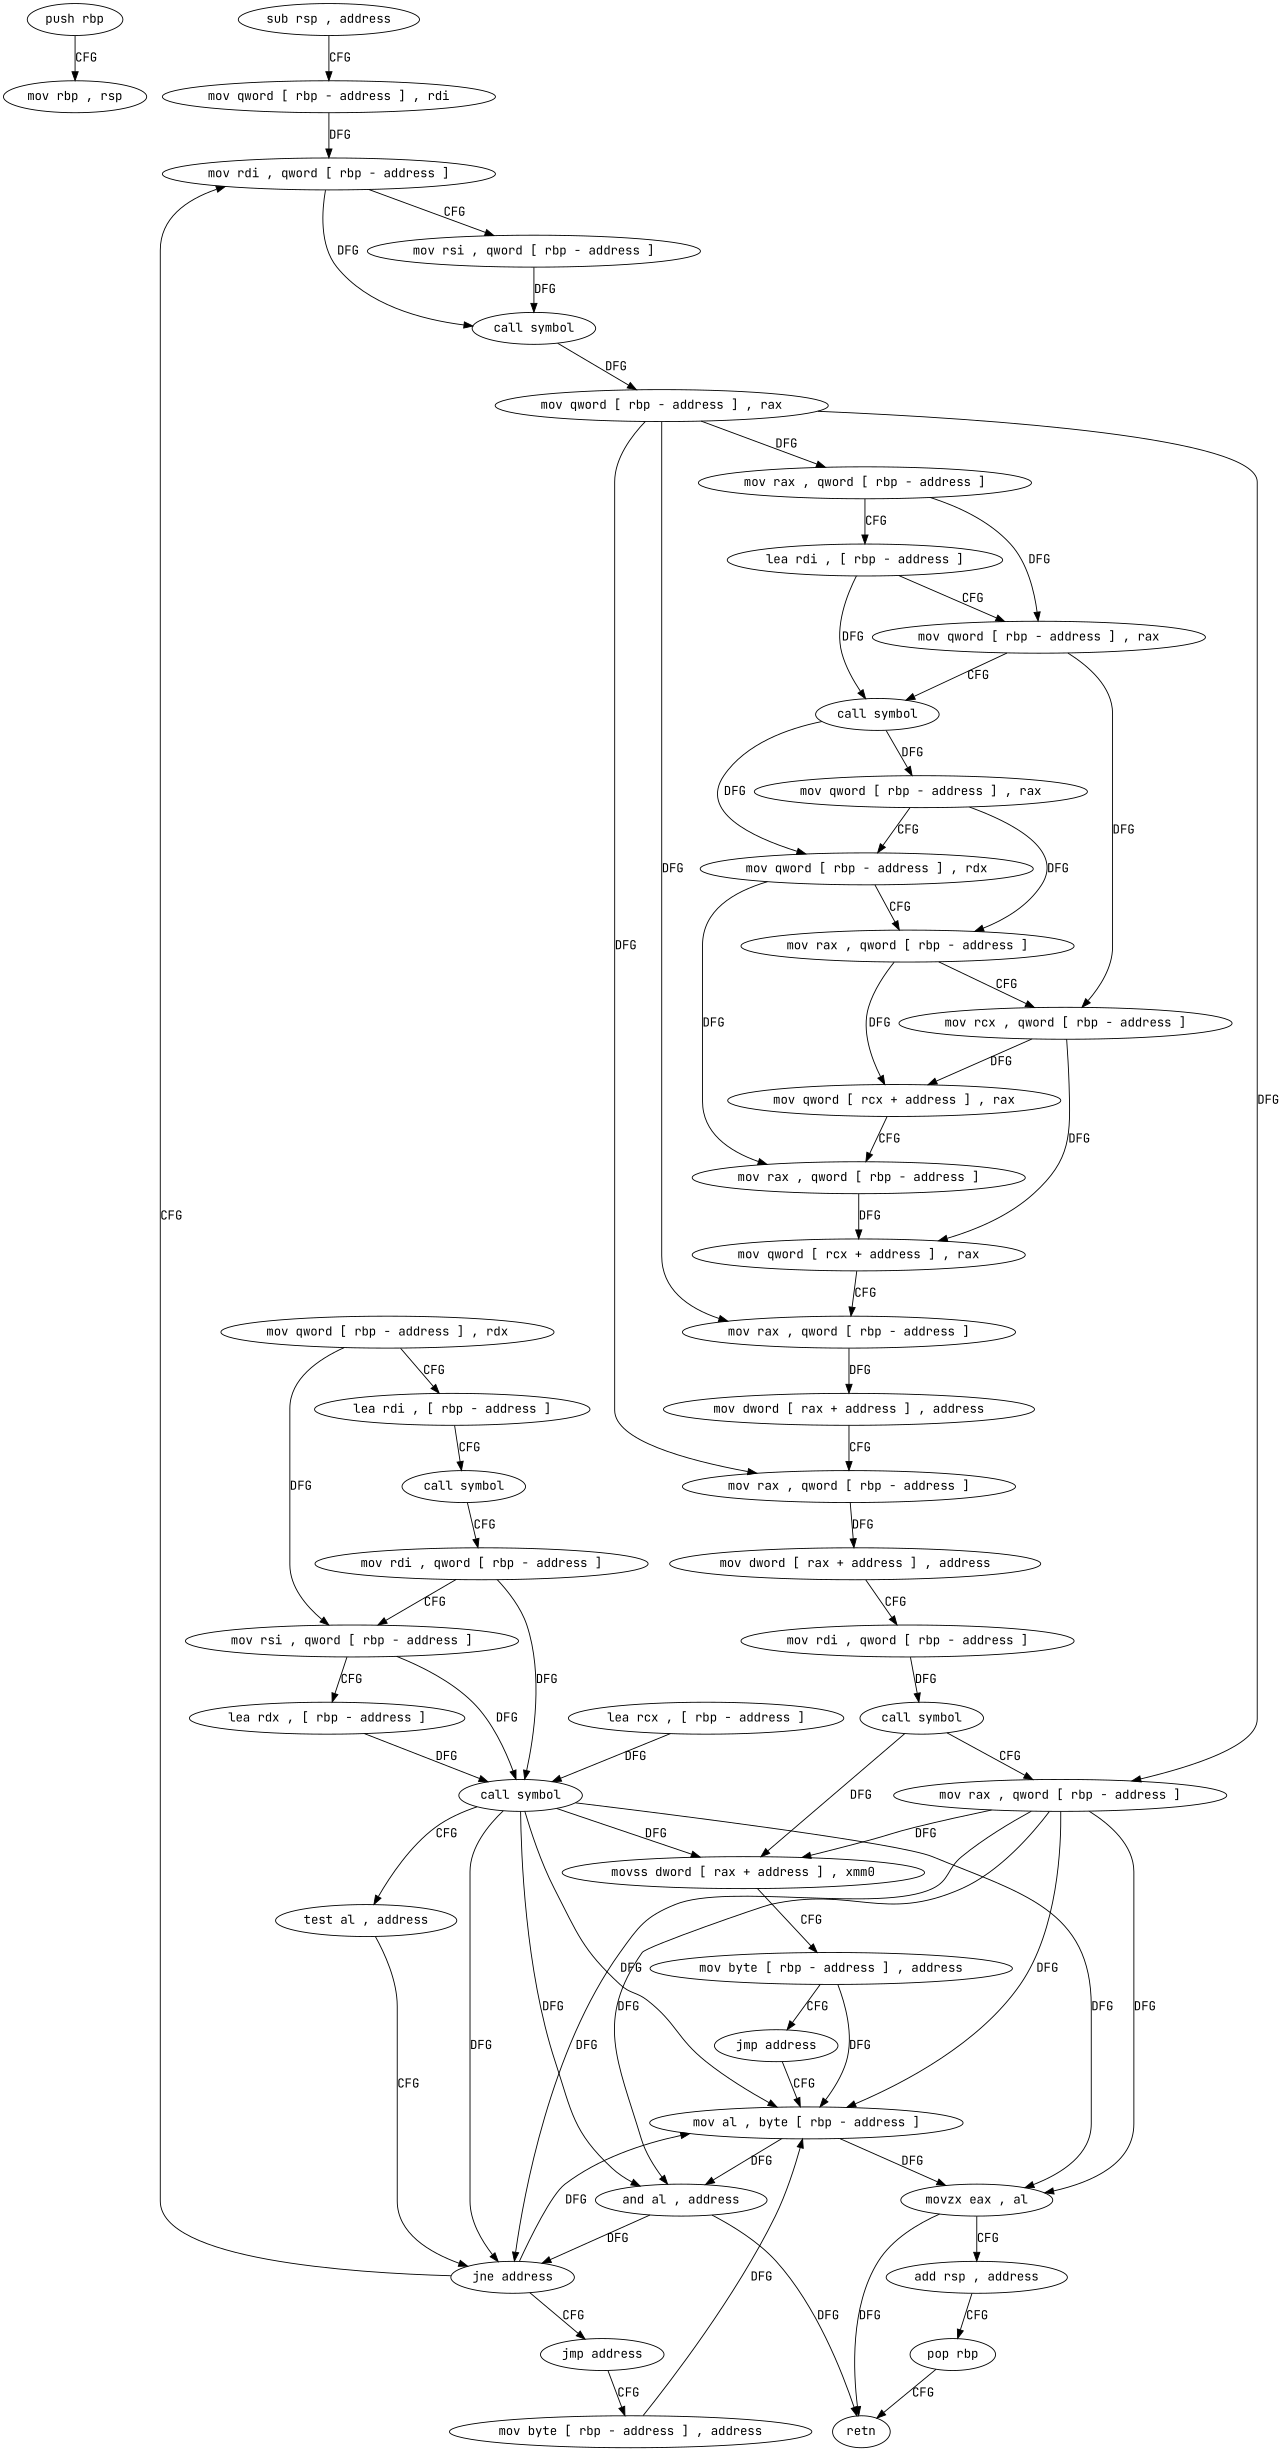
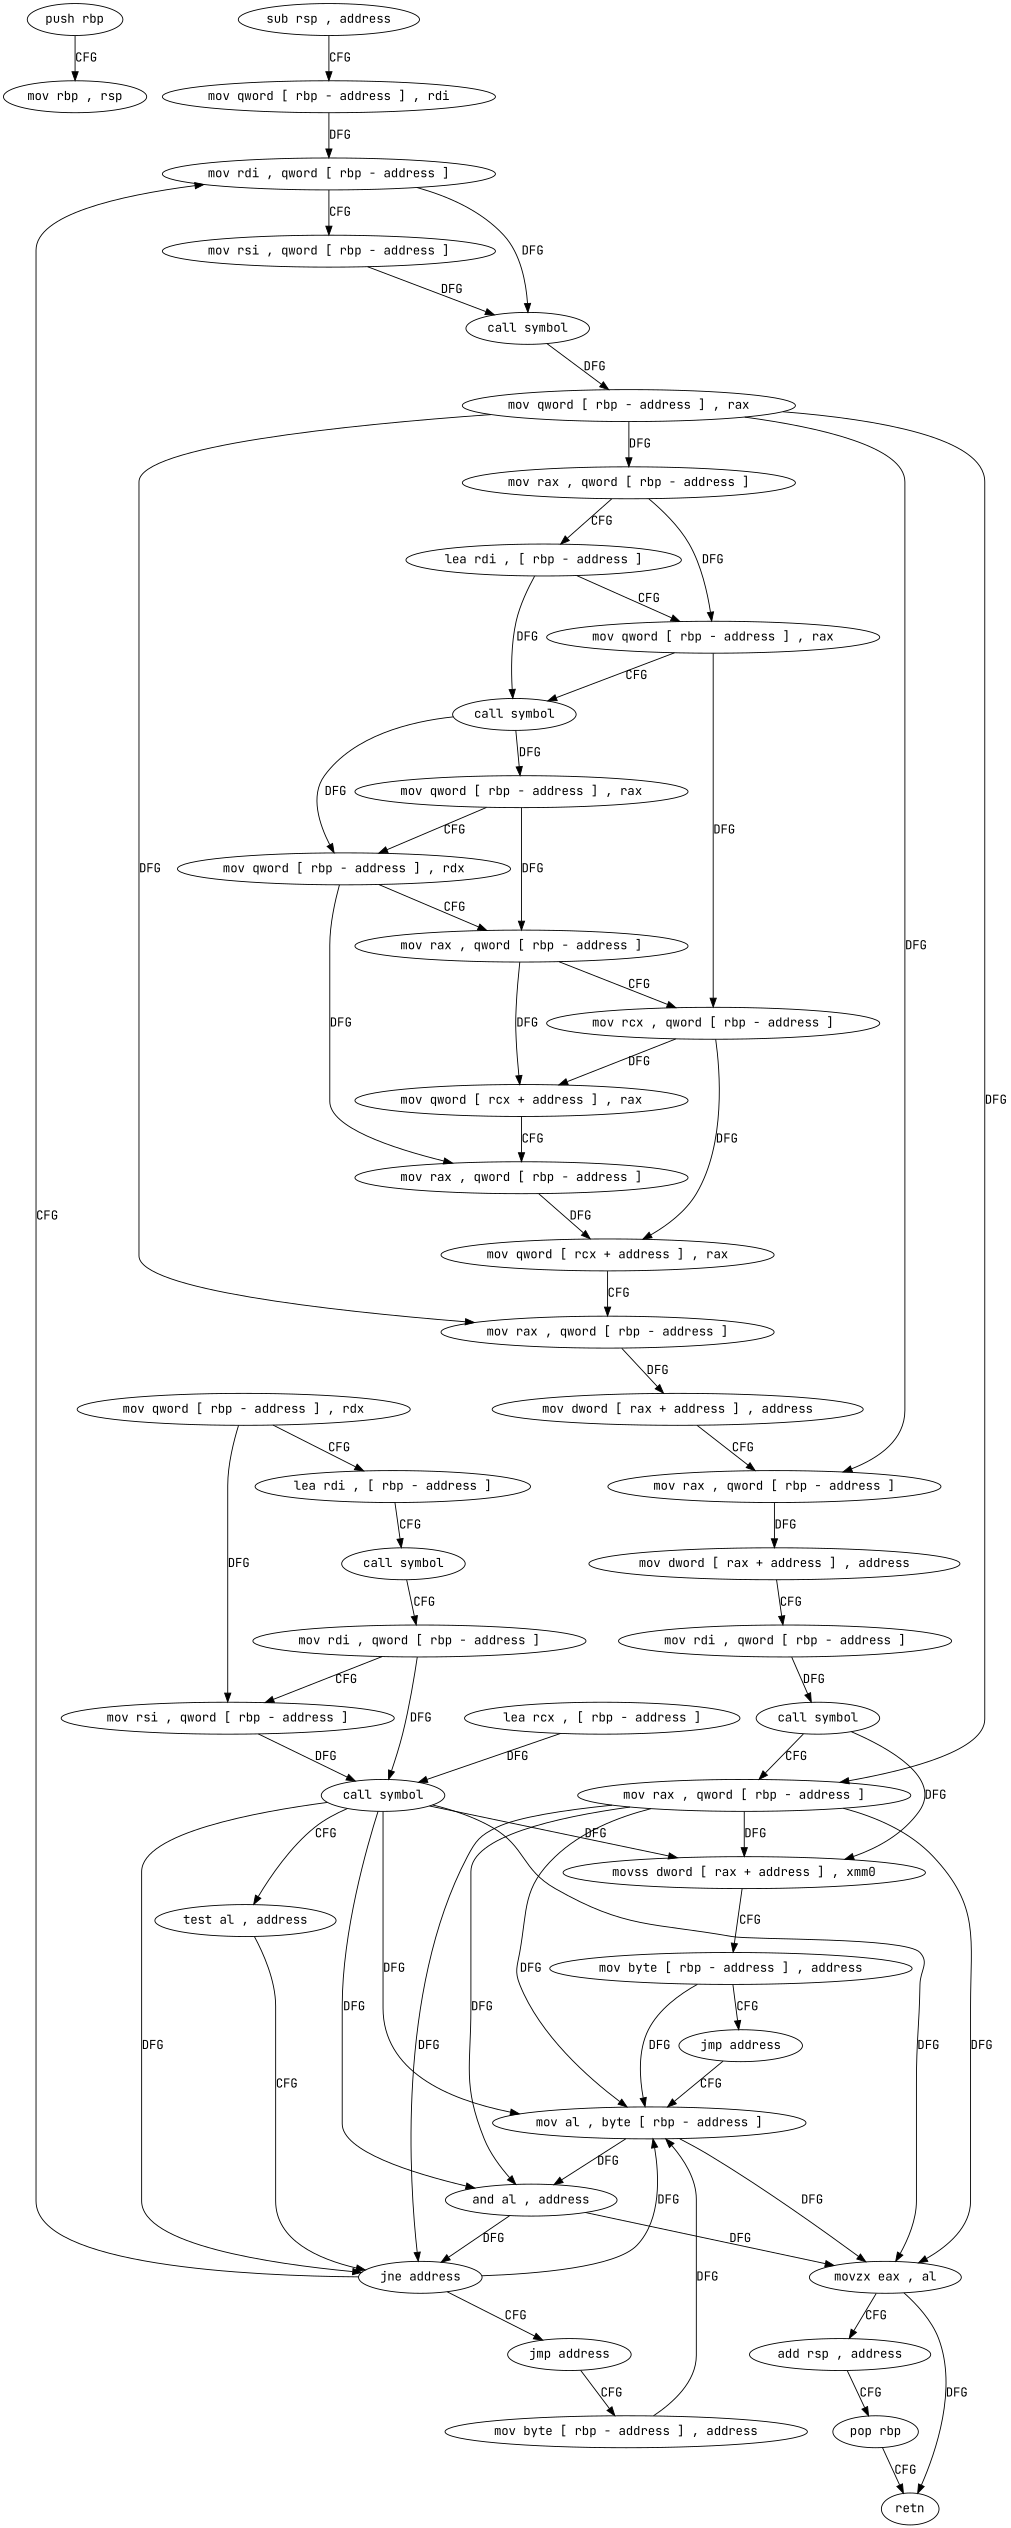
node "lea rdx , [ rbp - address ]": removed
edge "and al , address" -> "retn": now "and al , address" -> "movzx eax , al"
